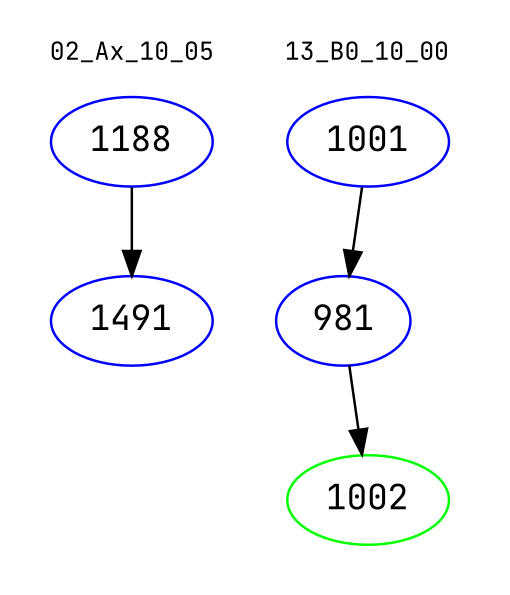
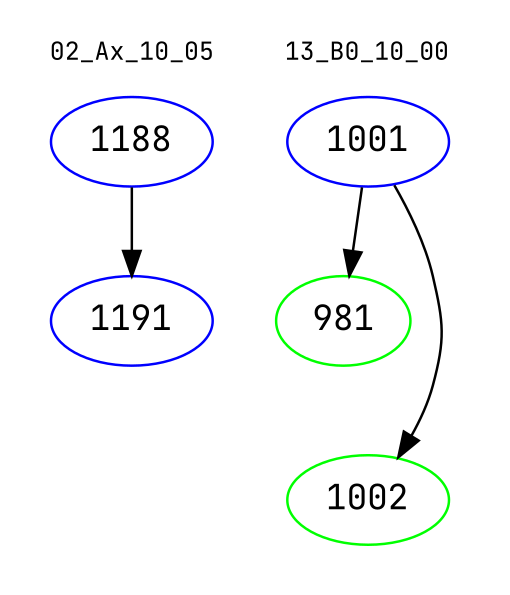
node "1491": label "1491" -> "1191"
node "981": color blue -> green
edge "981" -> "1002": now "1001" -> "1002"
